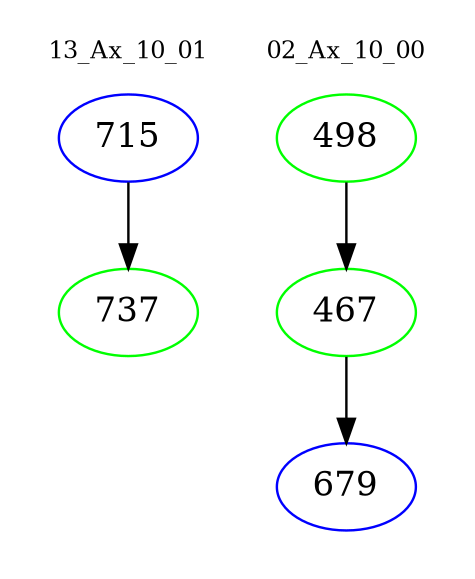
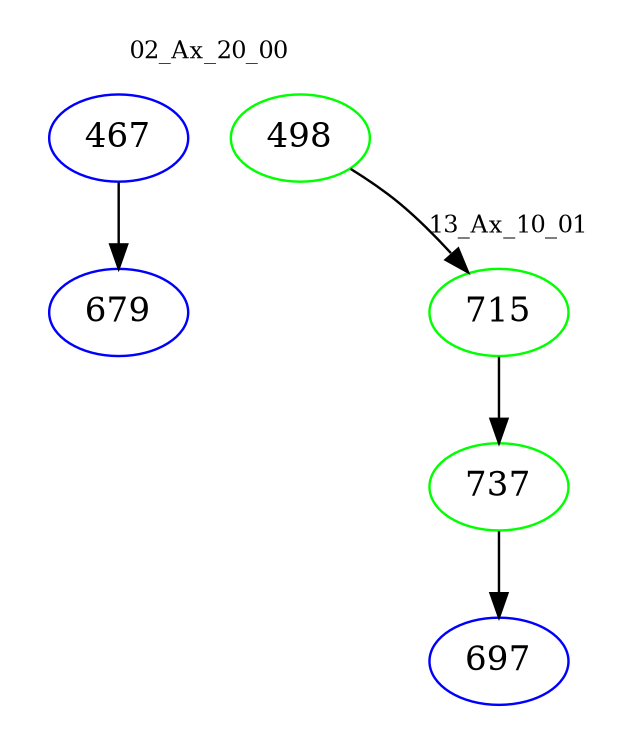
cluster "02_Ax_10_00": label "02_Ax_10_00" -> "02_Ax_20_00"
node "715": color blue -> green
edge "498" -> "467": now "498" -> "715"
node "467": color green -> blue
node "697": added
